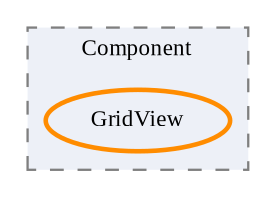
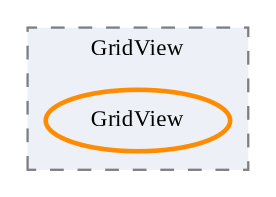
cluster "Component": label "Component" -> "GridView"
